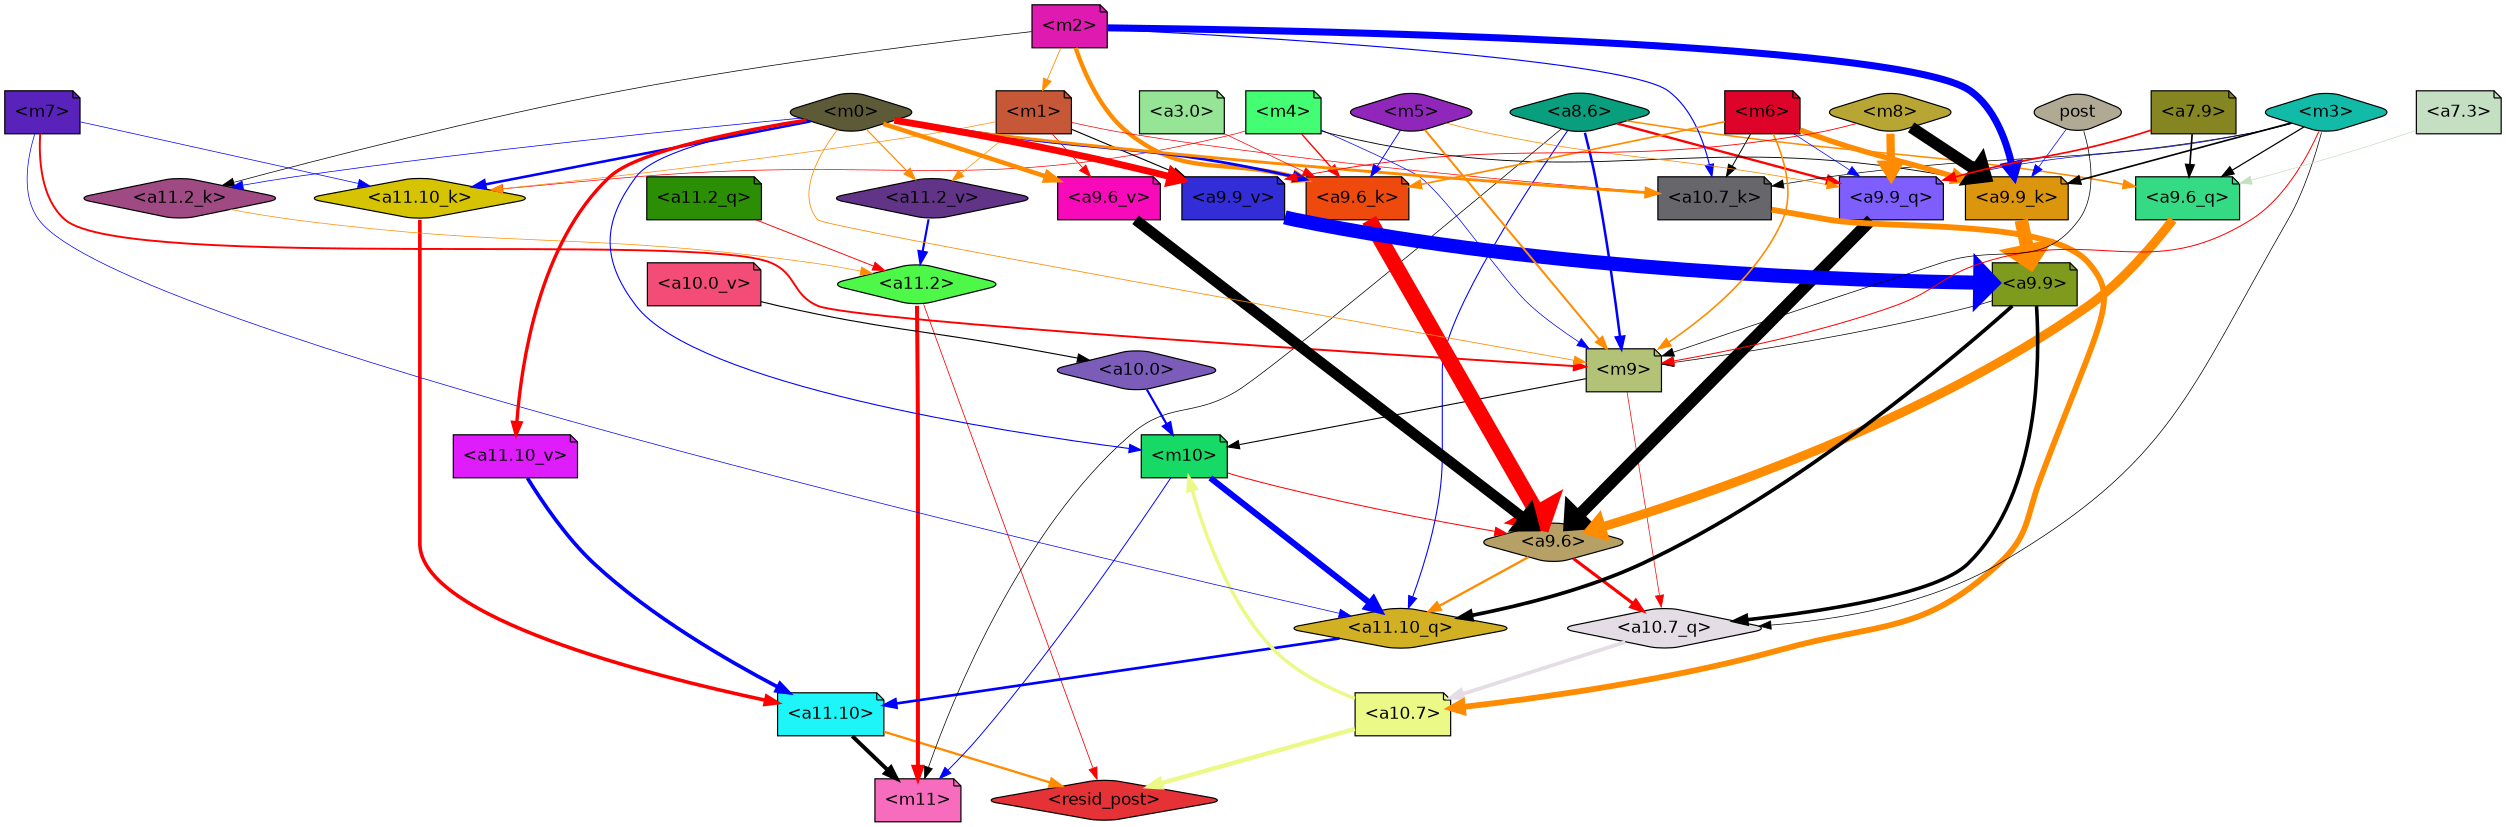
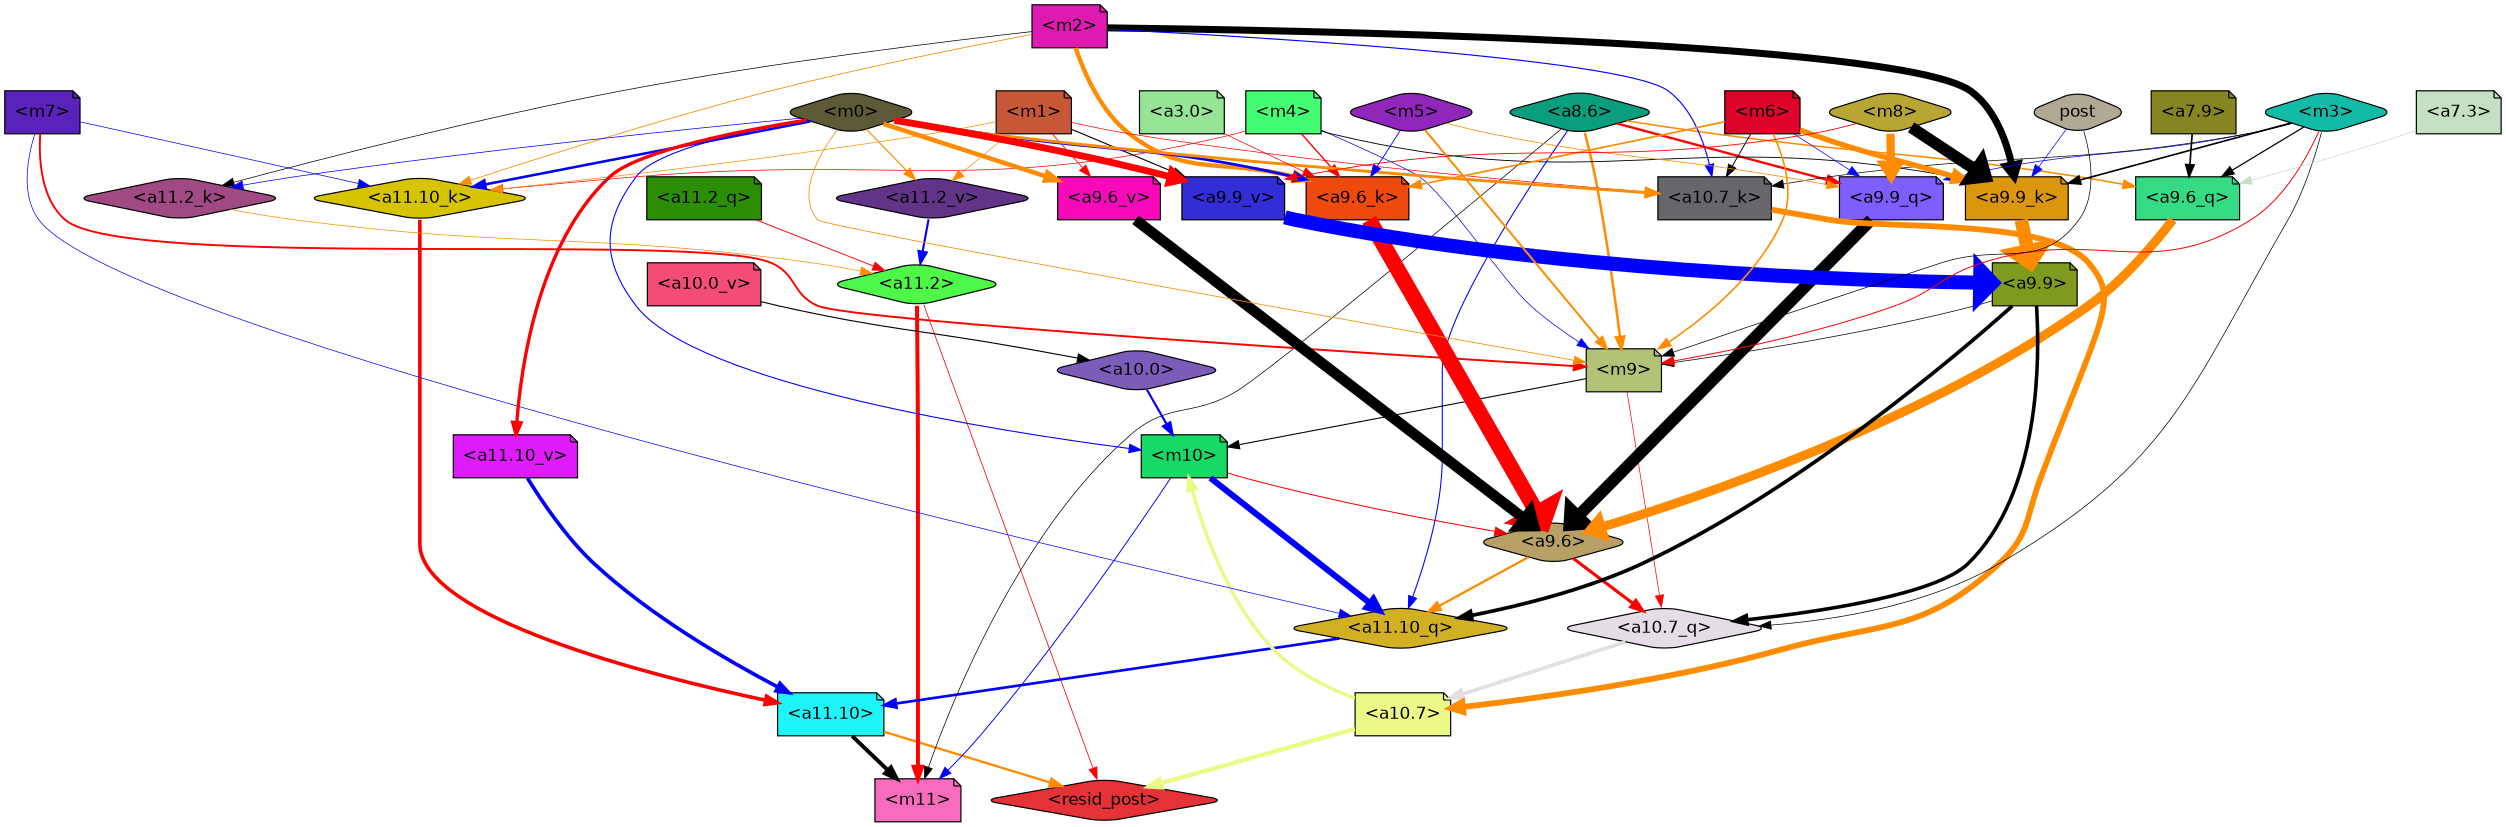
edge "<m2>" -> "<a9.9_k>": color blue -> black
edge "<m2>" -> "<m1>": now "<m2>" -> "<a11.10_k>"
edge "<a7.9>" -> "<a9.9_q>": removed
edge "<a8.6>" -> "<m9>": color blue -> darkorange
